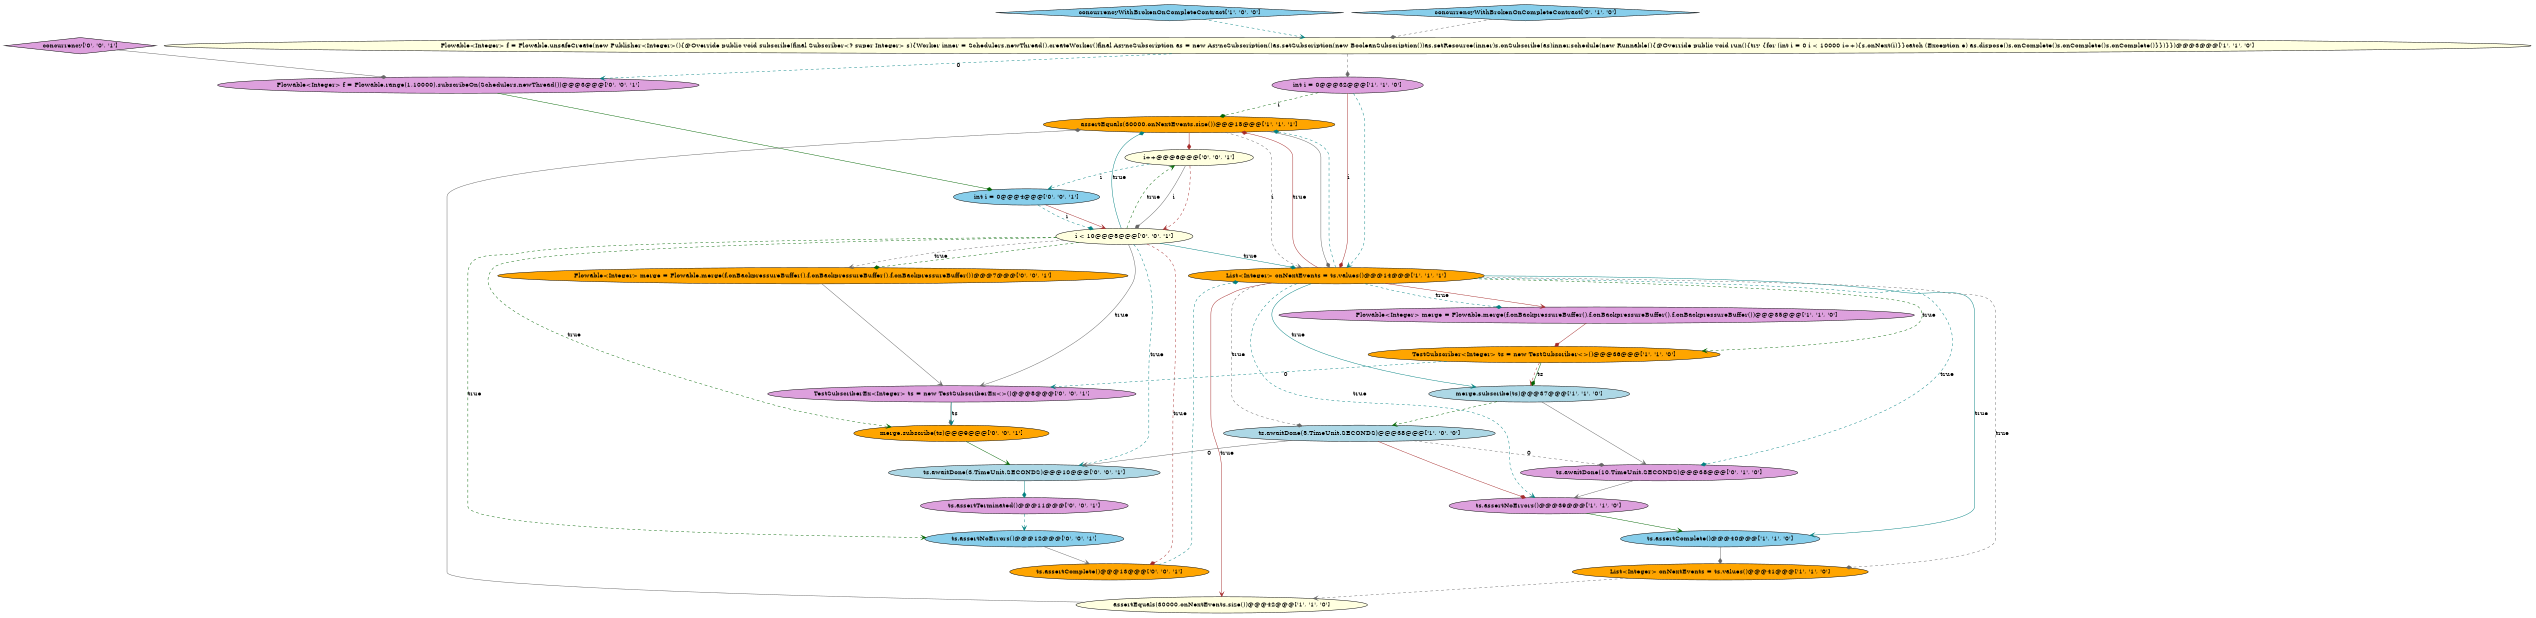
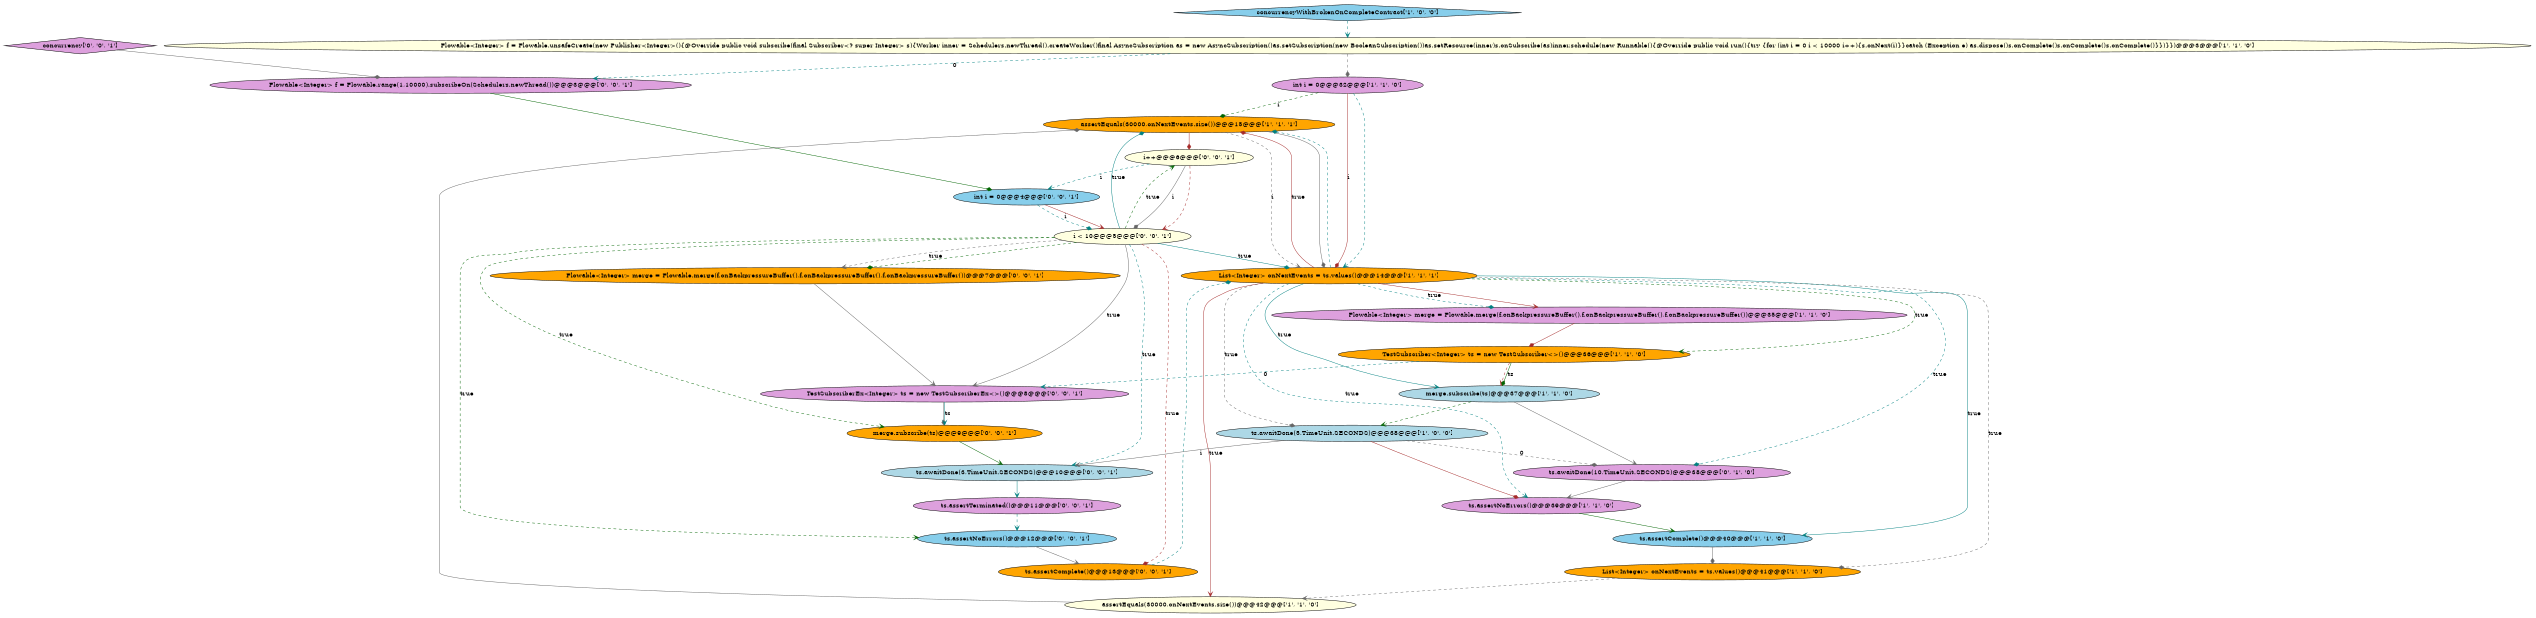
node "concurrencyWithBrokenOnCompleteContract['0', '1', '0']": removed
edge "ts.awaitDone(5,TimeUnit.SECONDS)@@@38@@@['1', '0', '0']" -> "ts.awaitDone(3,TimeUnit.SECONDS)@@@10@@@['0', '0', '1']": label "0" -> "i"
edge "ts.awaitDone(3,TimeUnit.SECONDS)@@@10@@@['0', '0', '1']" -> "ts.assertTerminated()@@@11@@@['0', '0', '1']": arrowhead diamond -> vee
